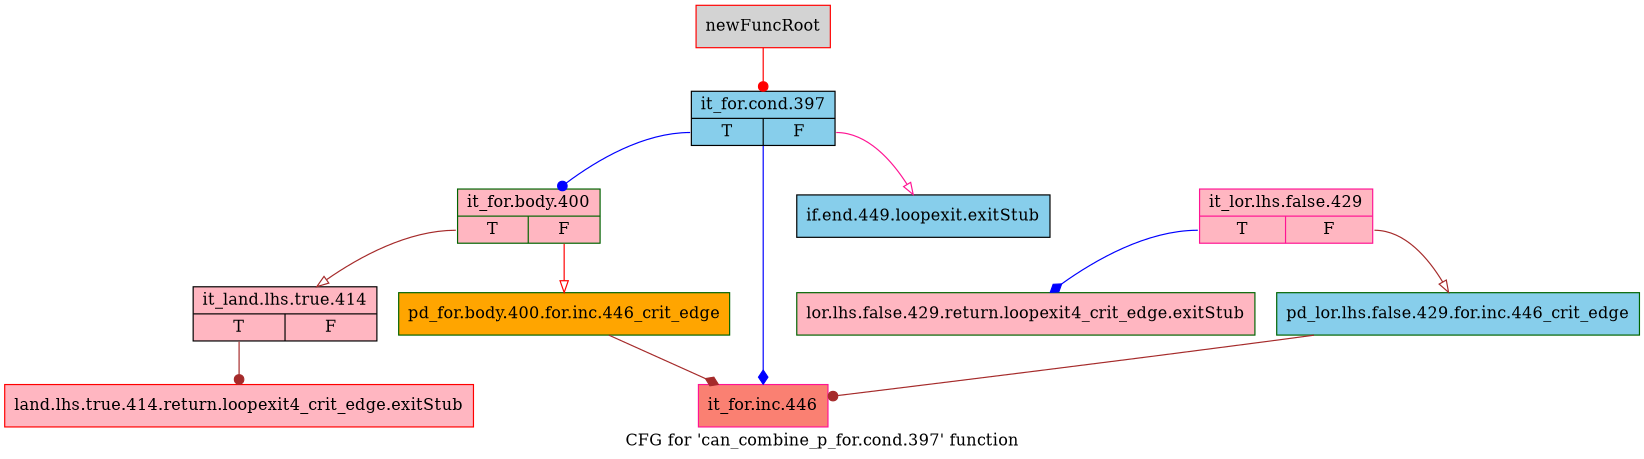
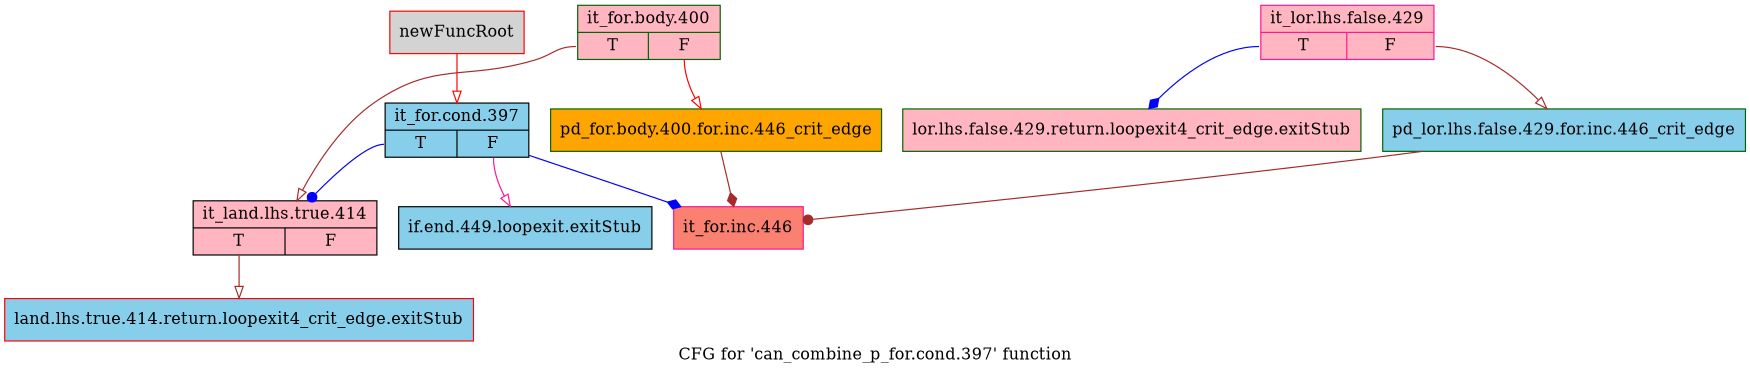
edge "newFuncRoot" -> "it_for.cond.397": arrowhead dot -> onormal
edge "it_for.cond.397" -> "it_for.body.400": now "it_for.cond.397" -> "it_land.lhs.true.414"
edge "it_land.lhs.true.414" -> "land.lhs.true.414.return.loopexit4_crit_edge.exitStub": arrowhead dot -> onormal
node "land.lhs.true.414.return.loopexit4_crit_edge.exitStub": fillcolor lightpink -> skyblue
